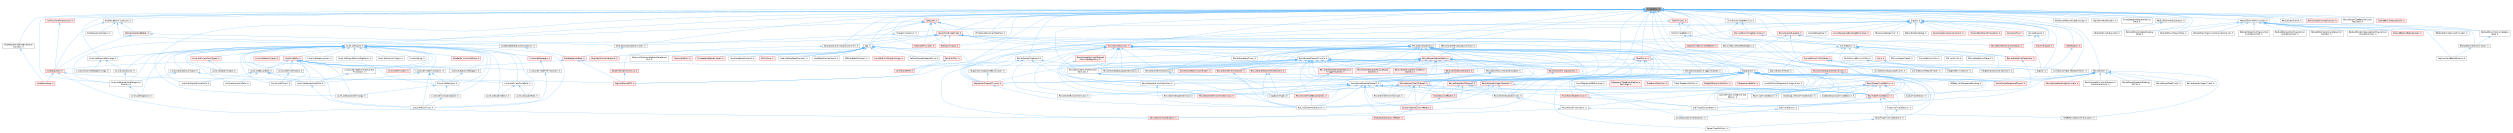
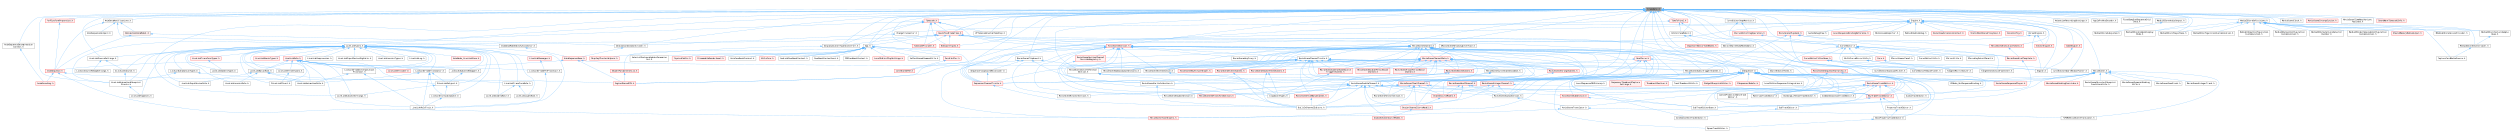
edge "LiveLinkRoleTrait.h" -> "LiveLinkAnimationRole.h": now "LiveLinkRoleTrait.h" -> "LiveLinkFrameInterpolation Processor.h"
